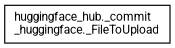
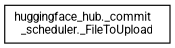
node "huggingface_hub._commit _huggingface._FileToUpload": label "huggingface_hub._commit _huggingface._FileToUpload" -> "huggingface_hub._commit _scheduler._FileToUpload"
